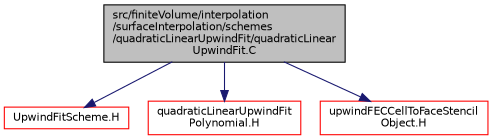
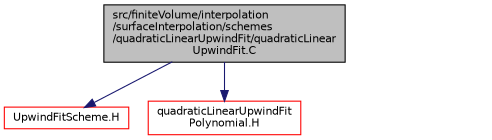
node "upwindFECCellToFaceStencil Object.H": removed
